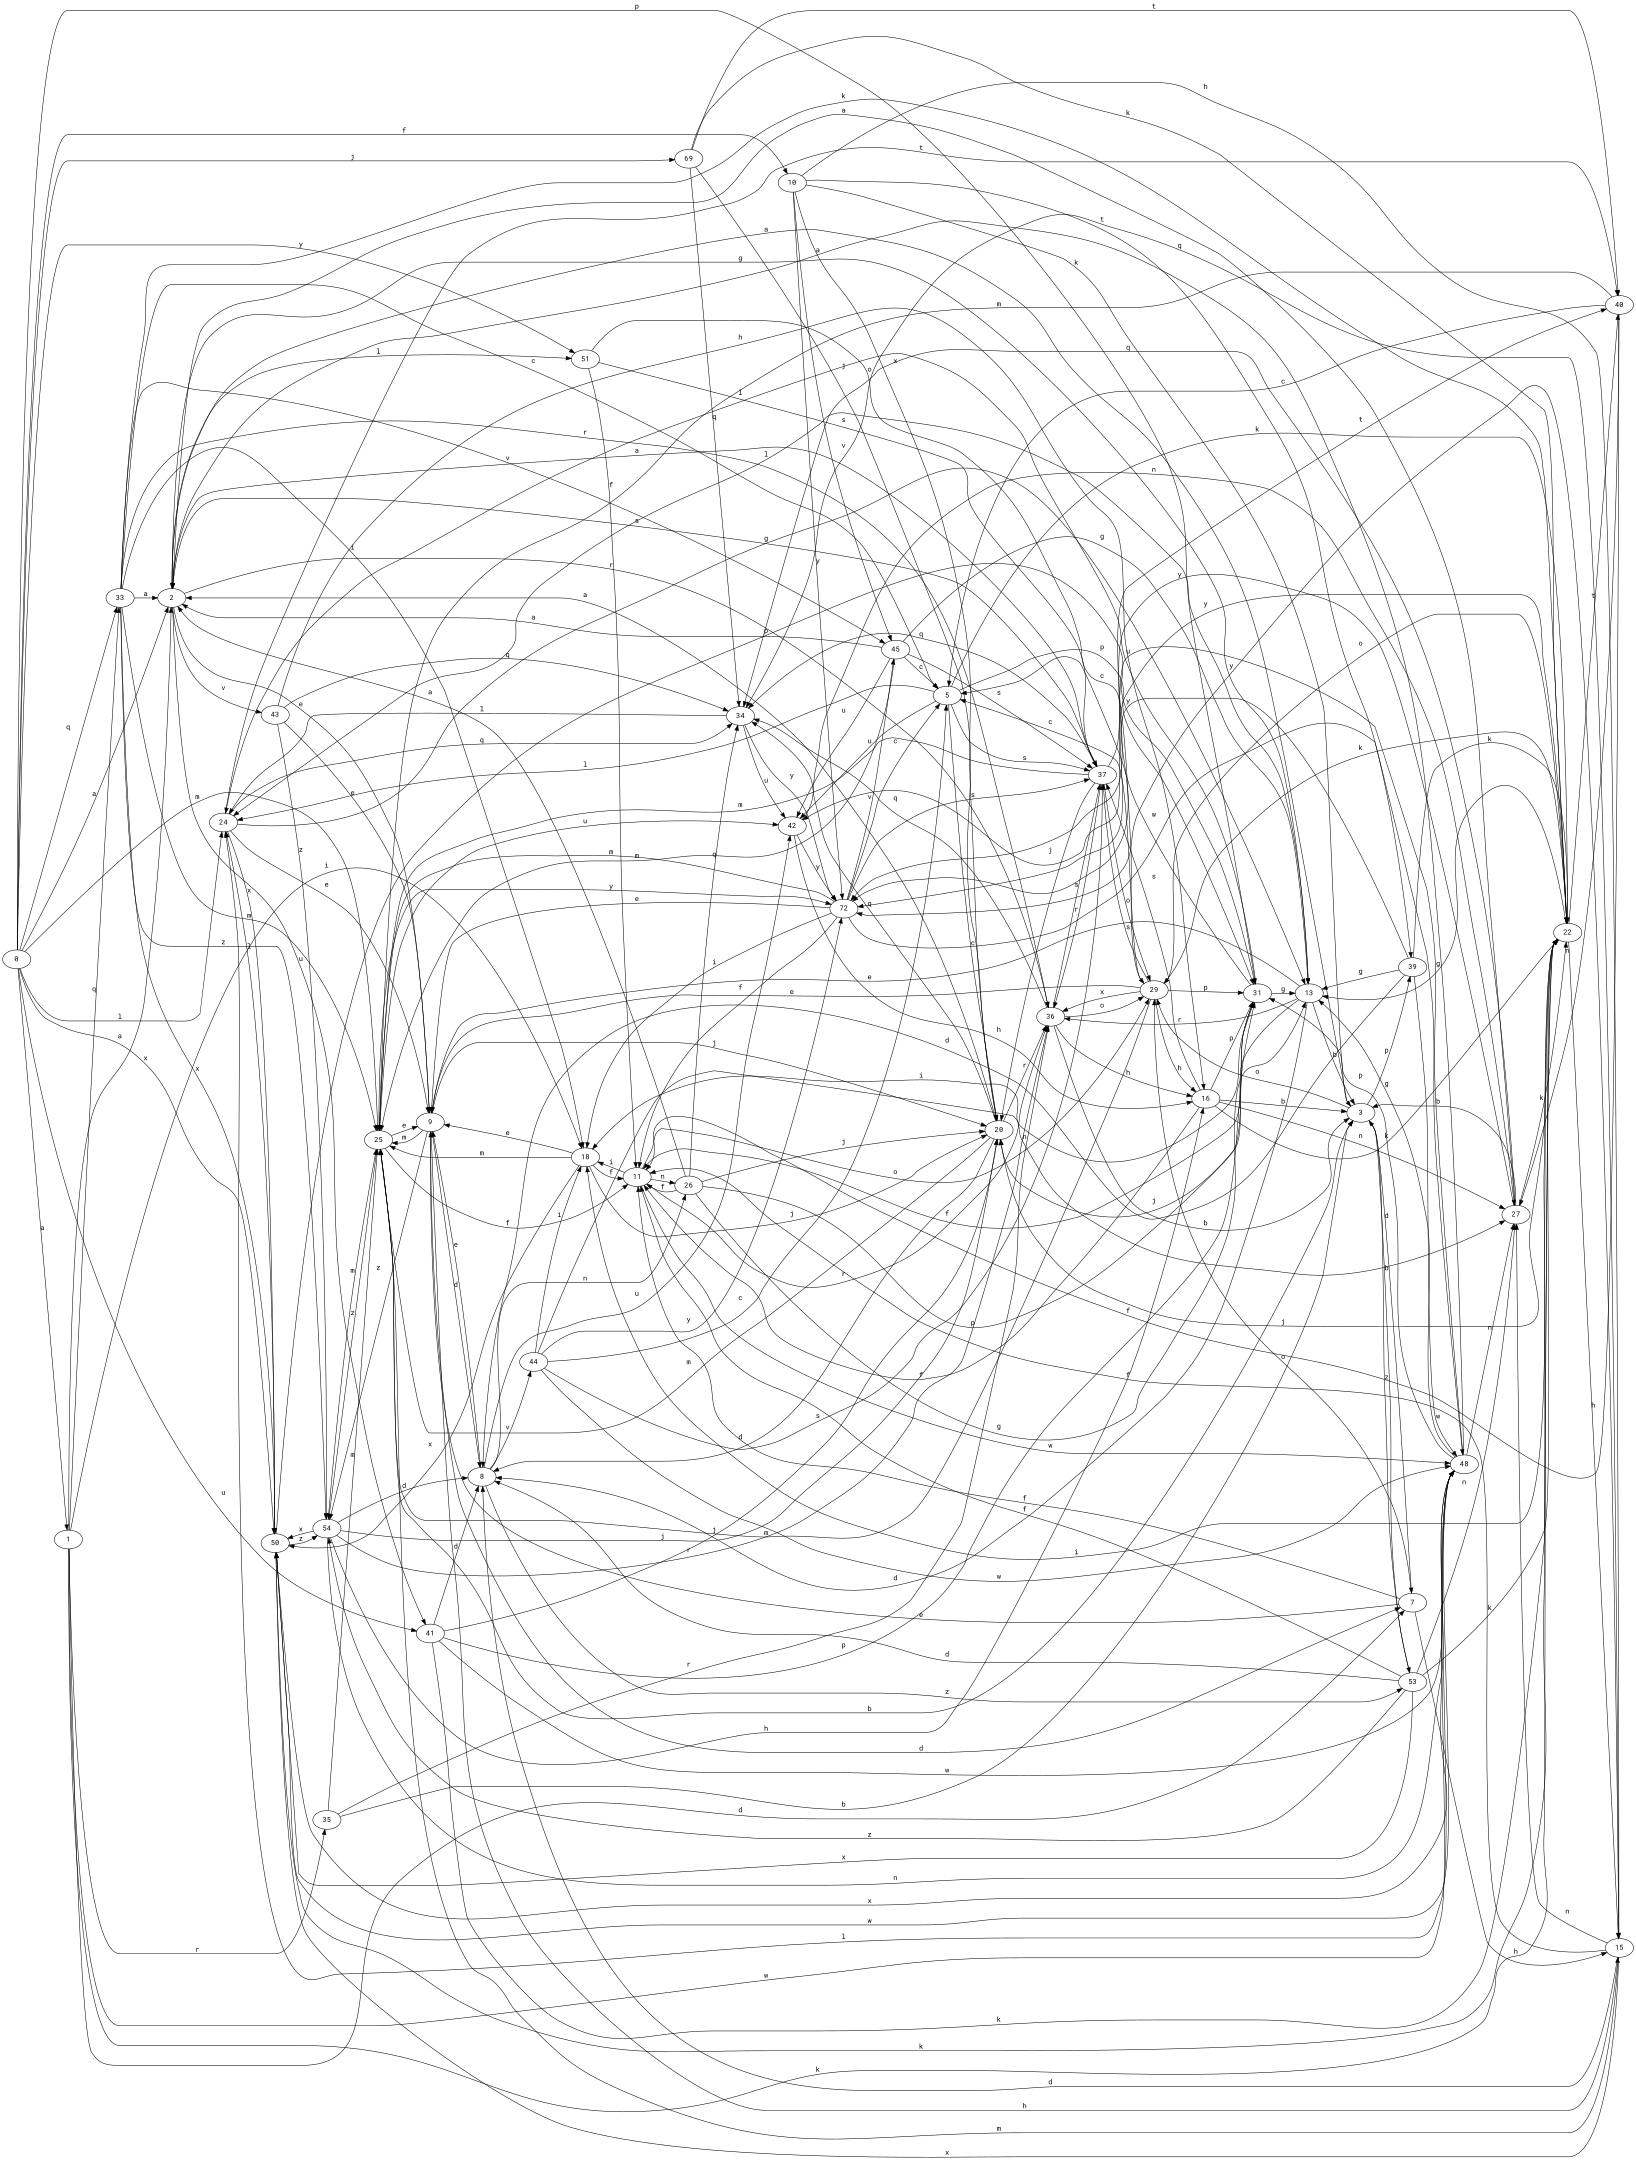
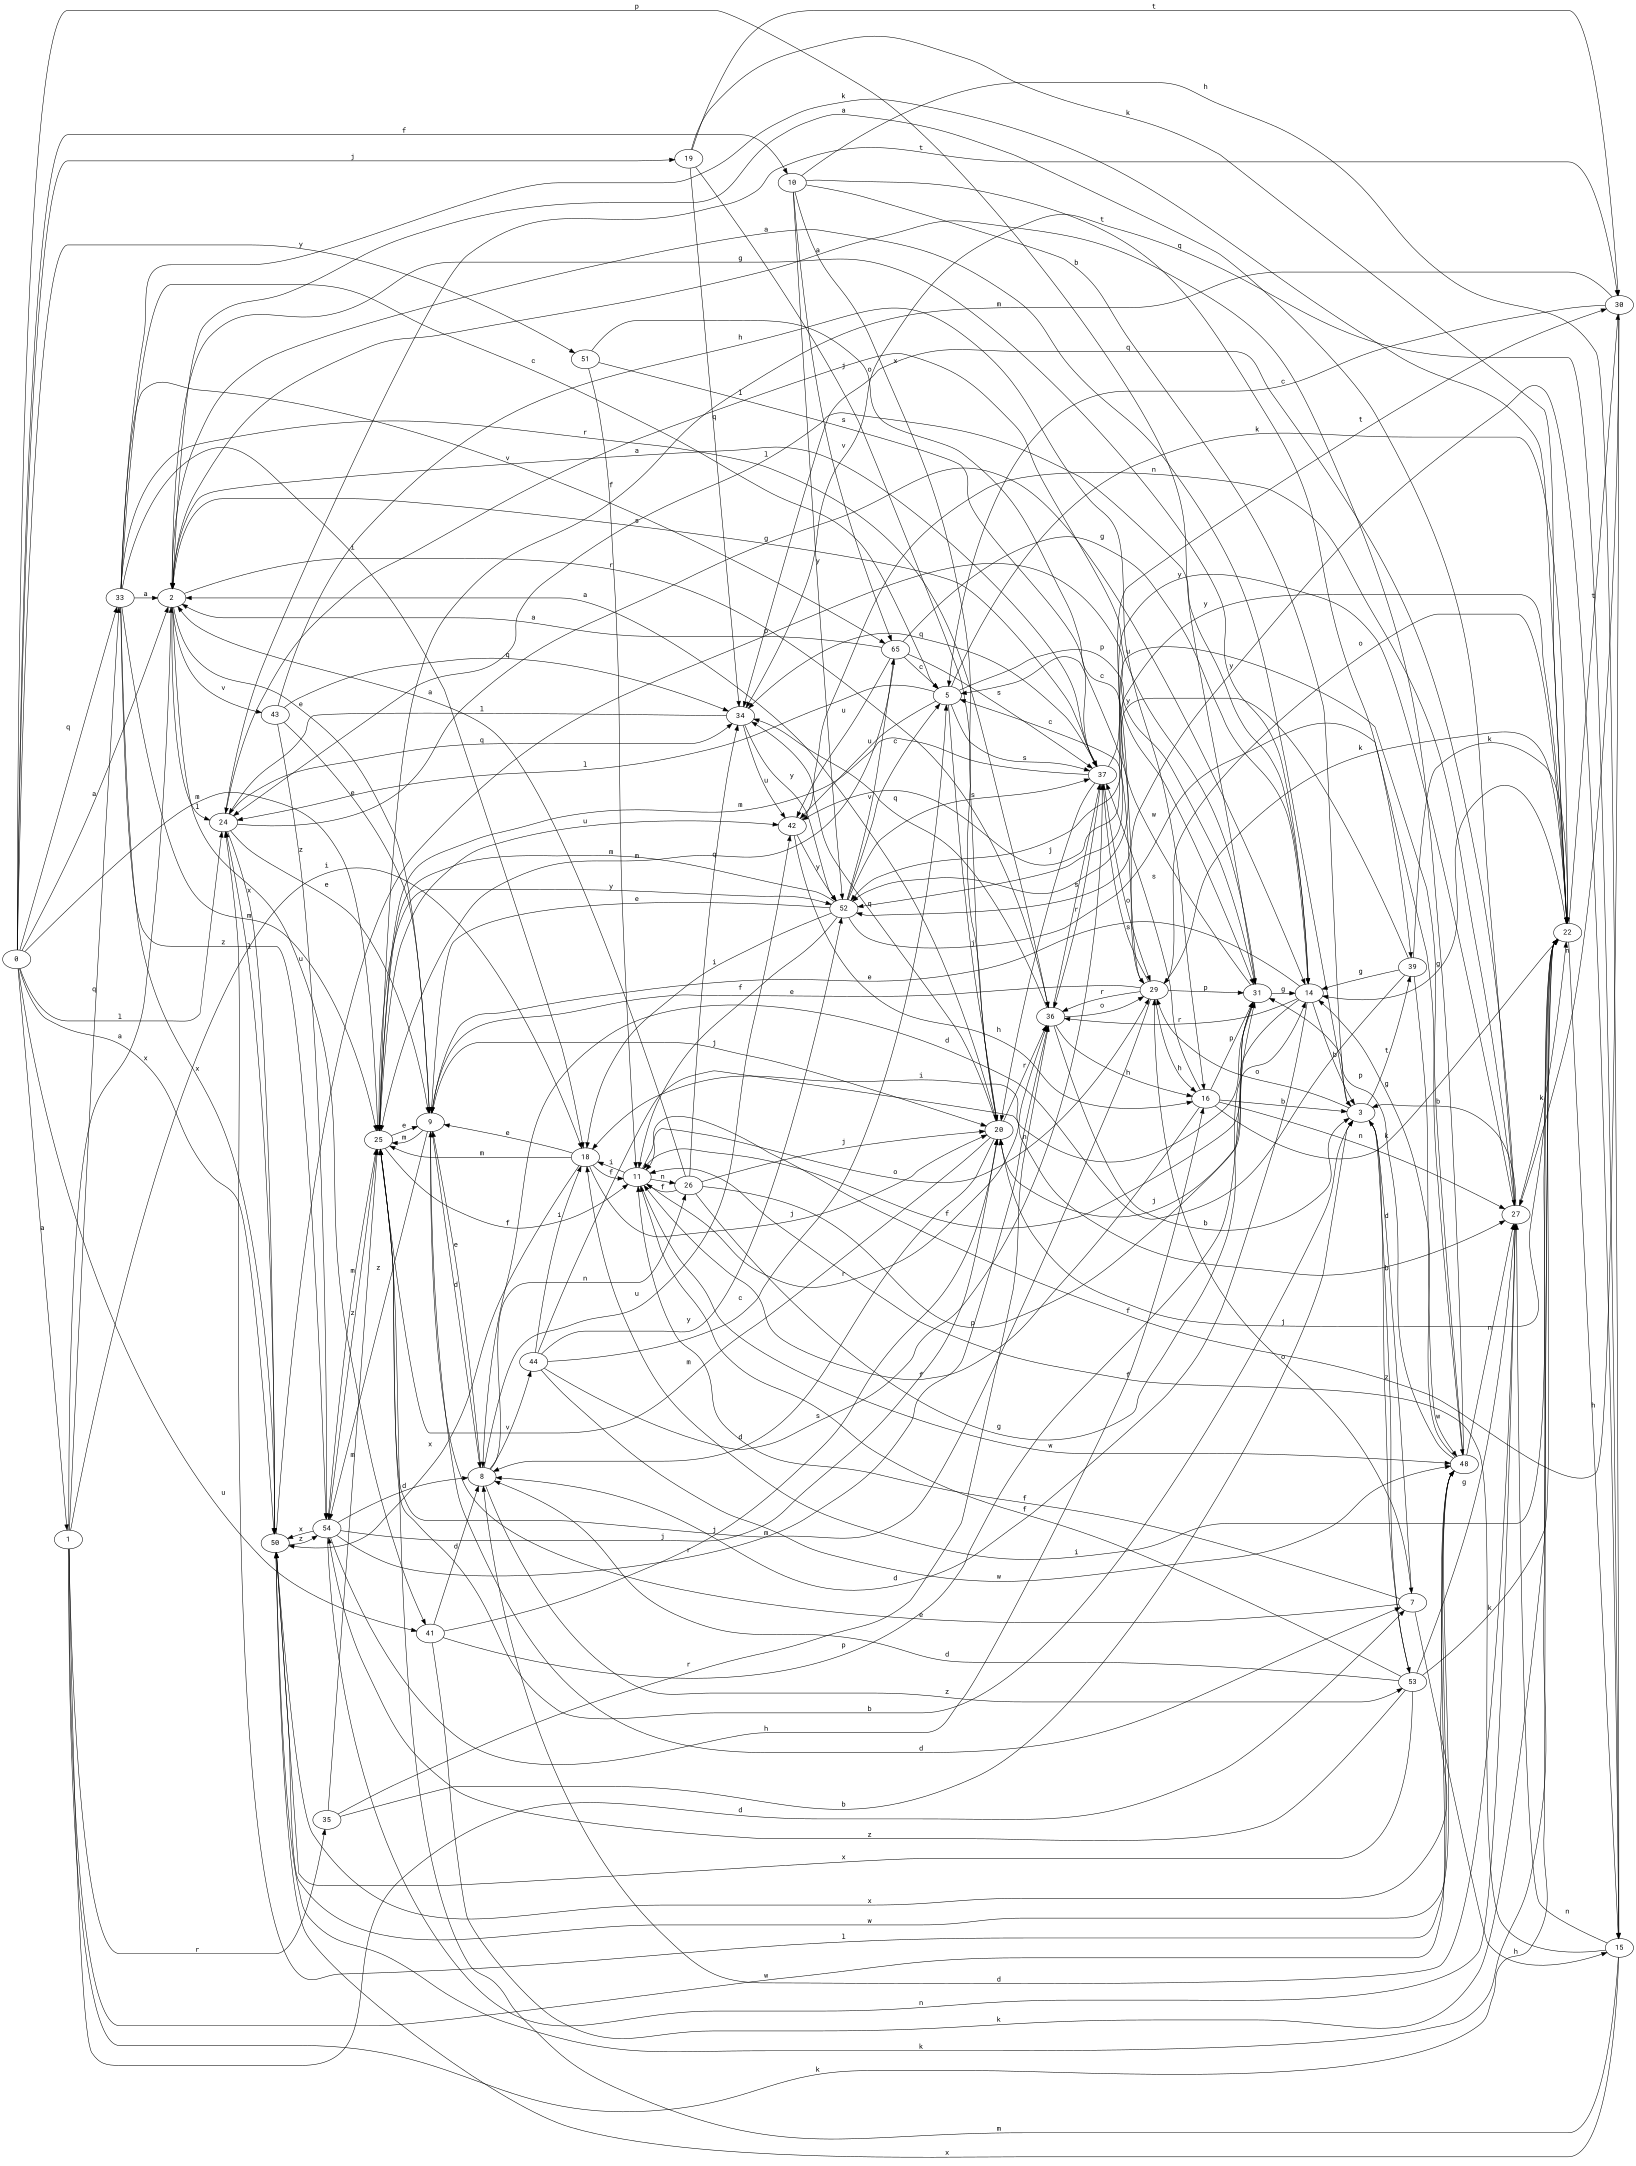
node "69": label "69" -> "19"
edge "10" -> "3": label "k" -> "b"
node "40": label "40" -> "30"
edge "2" -> "51": now "2" -> "24"
node "45": label "45" -> "65"
node "72": label "72" -> "52"
edge "5" -> "20": label "c" -> "j"
edge "29" -> "36": label "x" -> "r"
node "13": label "13" -> "14"
edge "3" -> "39": label "p" -> "t"
edge "53" -> "27": label "n" -> "g"
edge "41" -> "48": removed, label "w"
edge "54" -> "48": now "54" -> "27"
edge "9" -> "15": removed, label "h"
edge "15" -> "8": now "27" -> "8"
